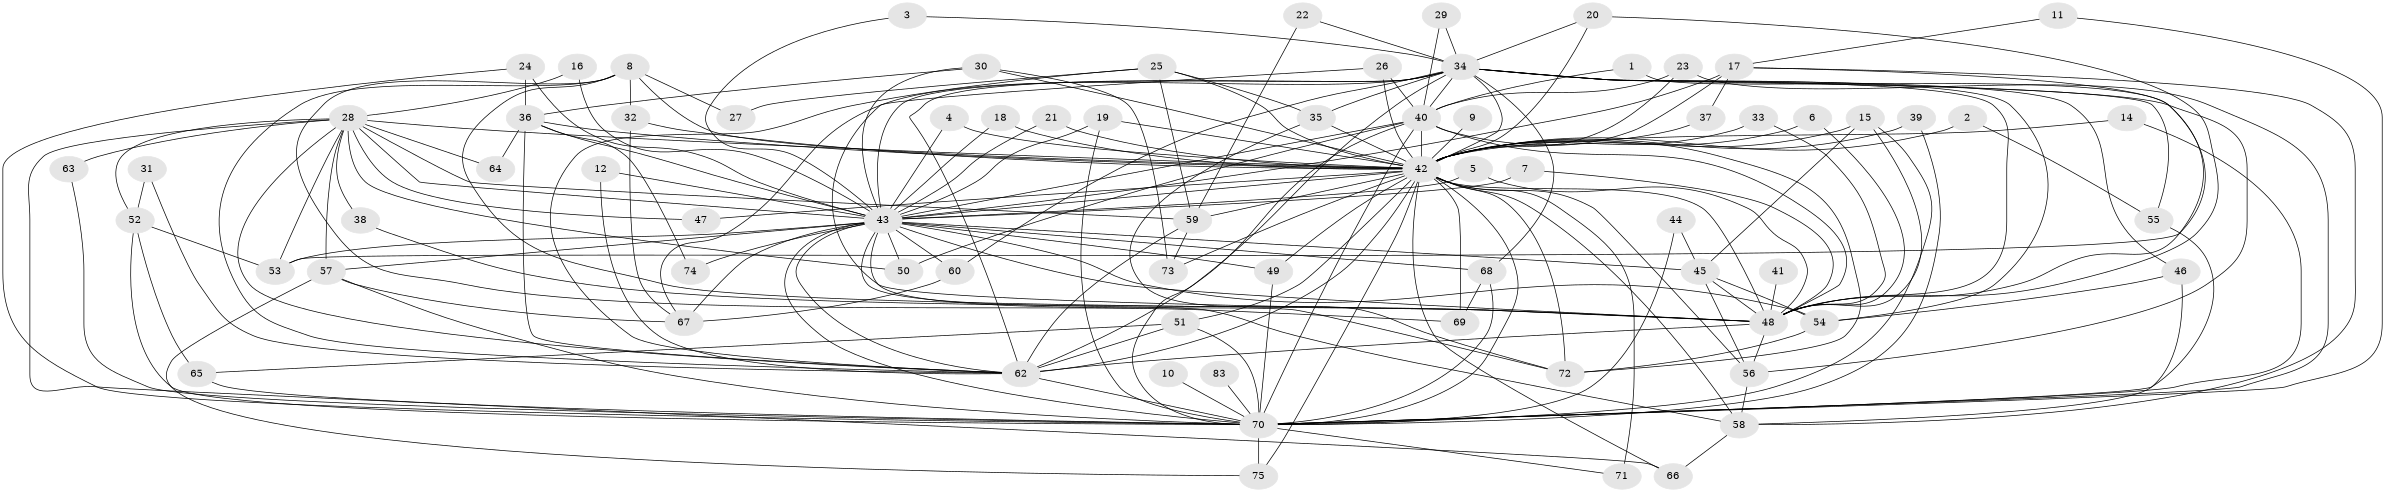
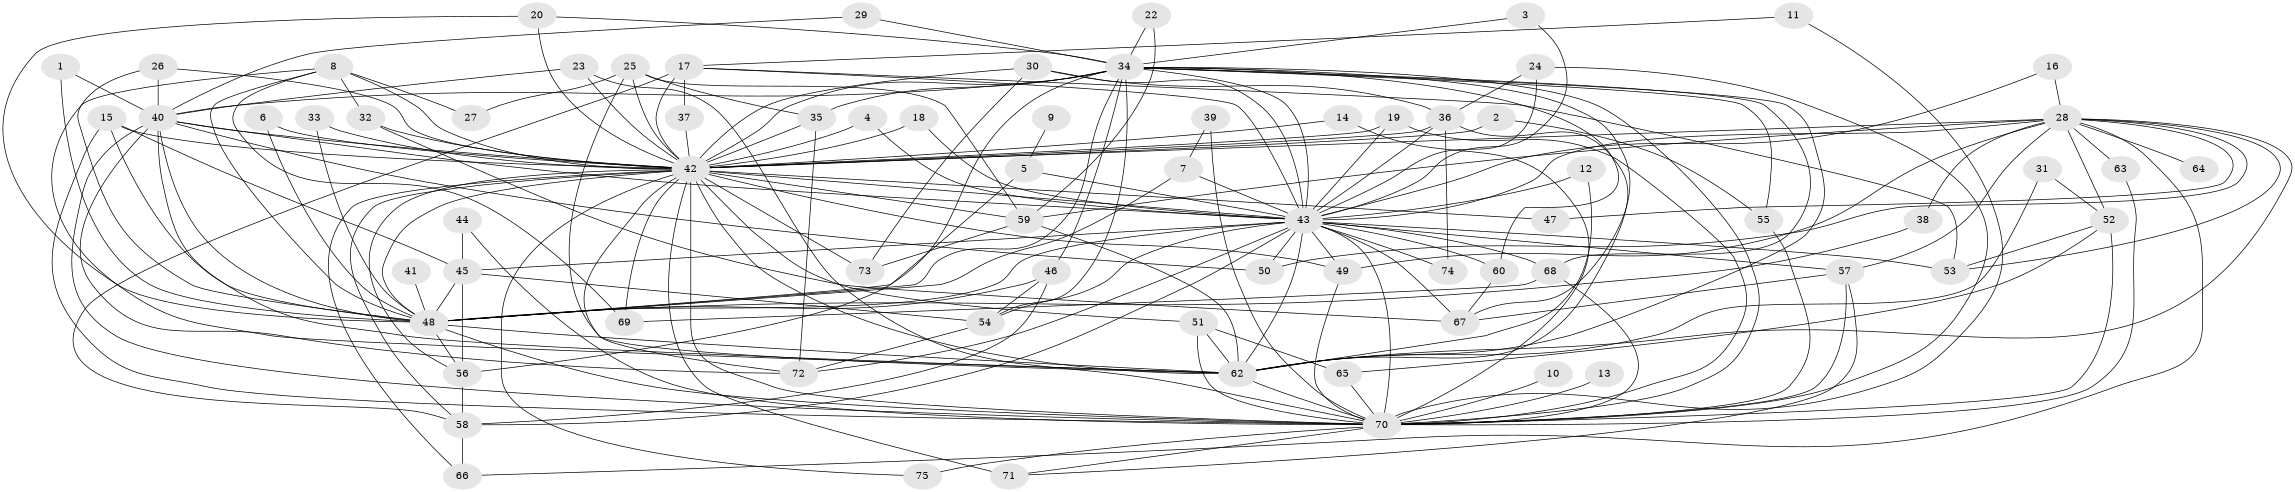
node "21": removed
edge "36" -- "64": removed
edge "39" -- "42": now "39" -- "7"
edge "9" -- "42": now "9" -- "5"
edge "28" -- "49": added
edge "46" -- "48": added
node "83": label "83" -> "13"
edge "48" -- "70": added
edge "57" -- "75": now "57" -- "71"
